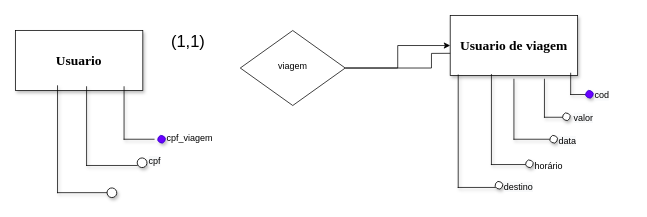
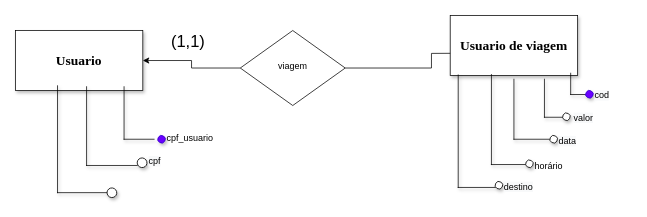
edge "viagem" -> "Usuario de viagem": now "viagem" -> "Usuario"
node "cpf_viagem": label "cpf_viagem" -> "cpf_usuario"
